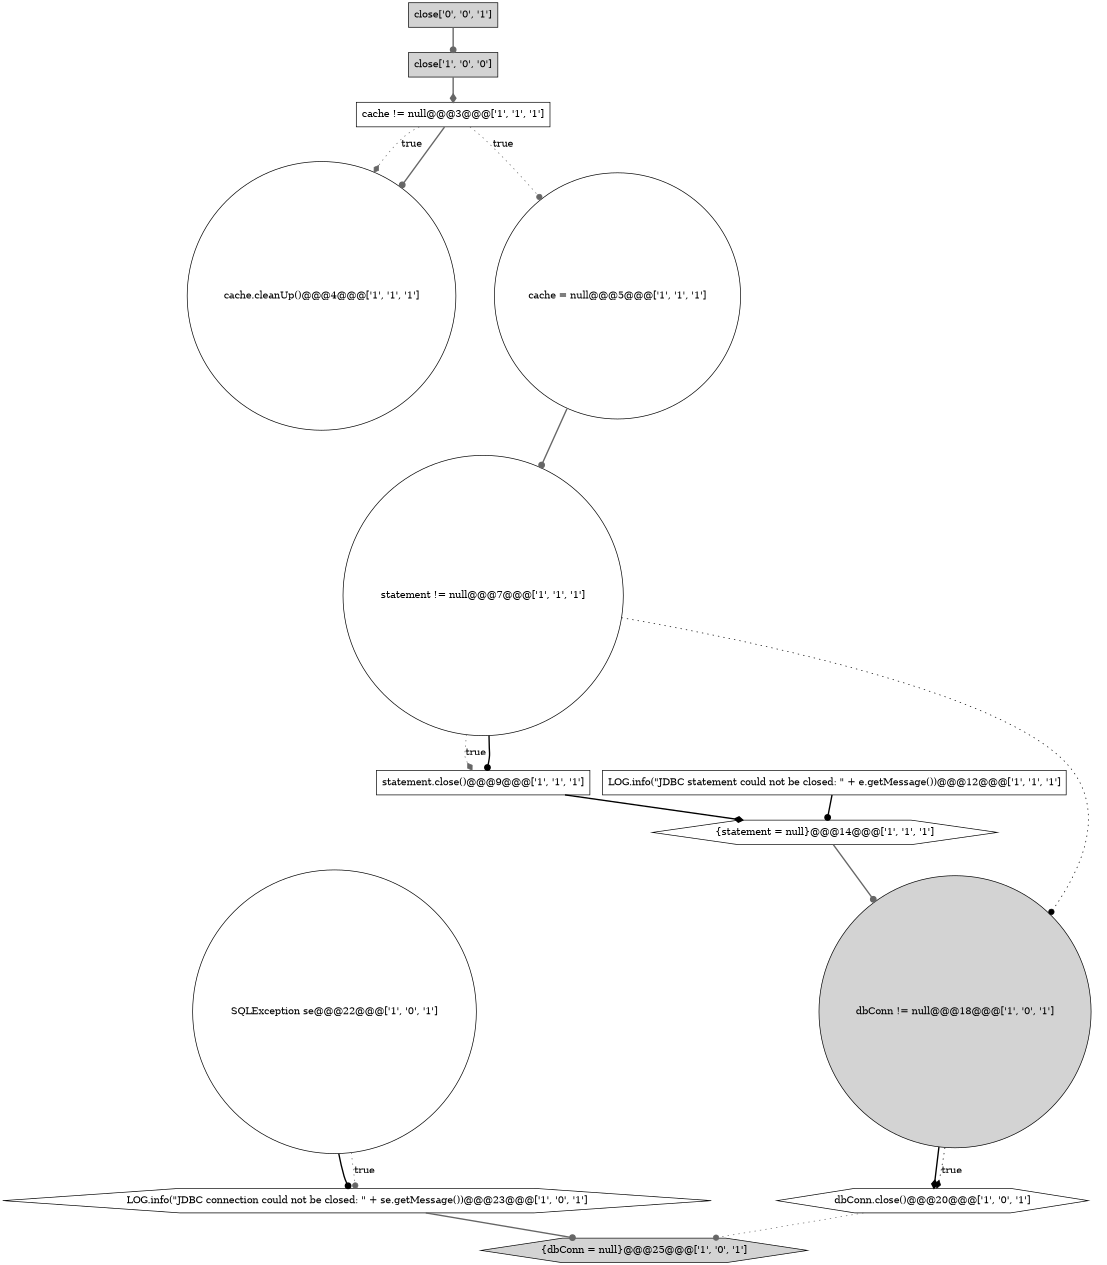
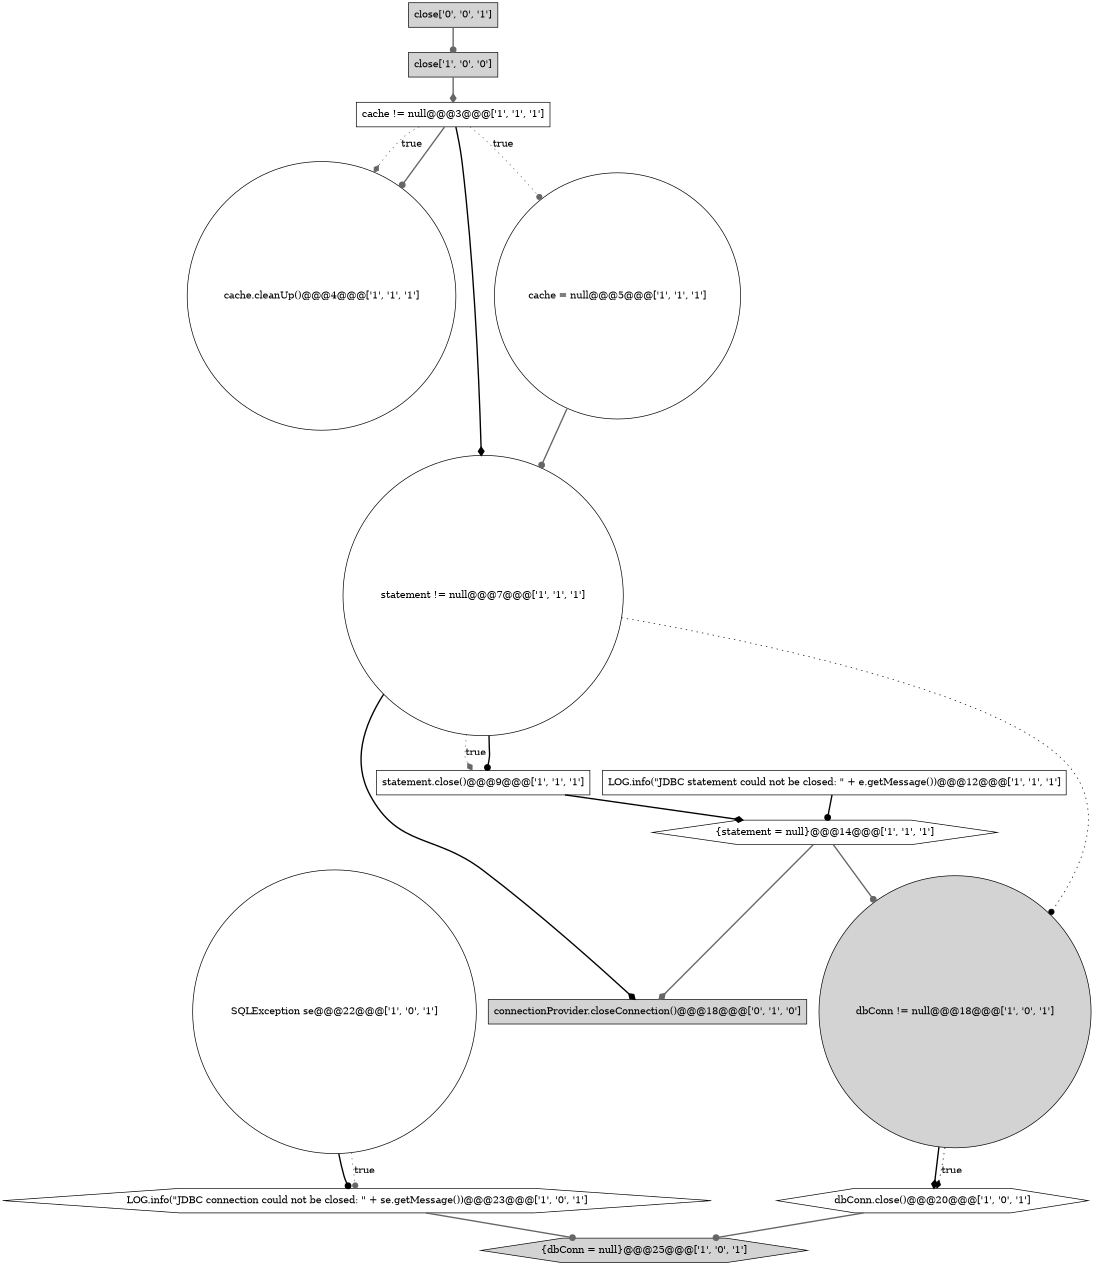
edge "cache != null@@@3@@@['1', '1', '1']" -> "statement != null@@@7@@@['1', '1', '1']": added
node "connectionProvider.closeConnection()@@@18@@@['0', '1', '0']": added
edge "dbConn.close()@@@20@@@['1', '0', '1']" -> "{dbConn = null}@@@25@@@['1', '0', '1']": style dotted -> bold
